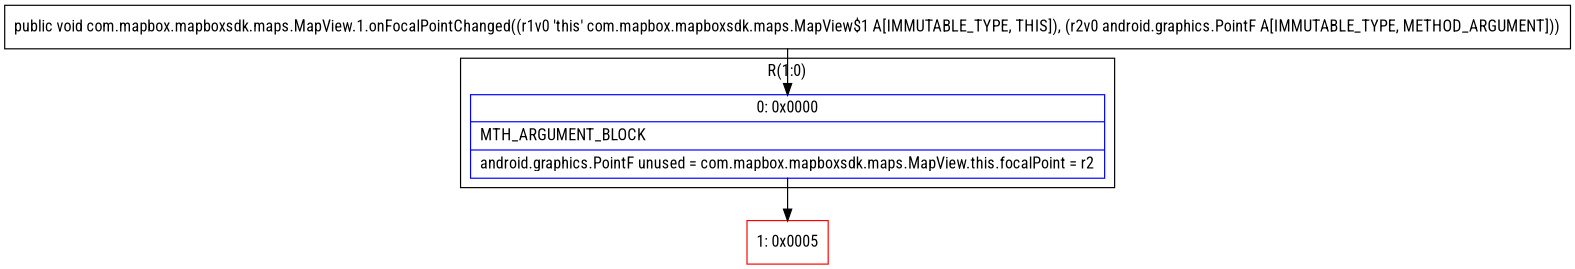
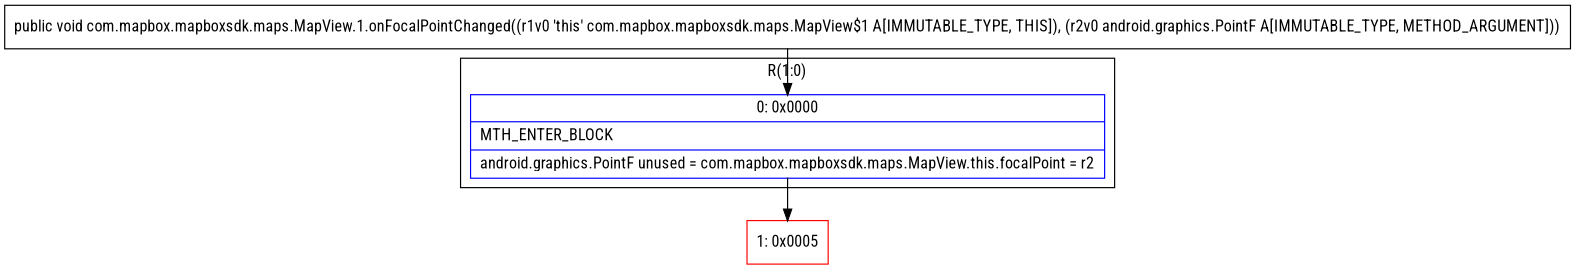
node "0: 0x0000": text "MTH_ARGUMENT_BLOCK" -> "MTH_ENTER_BLOCK"
